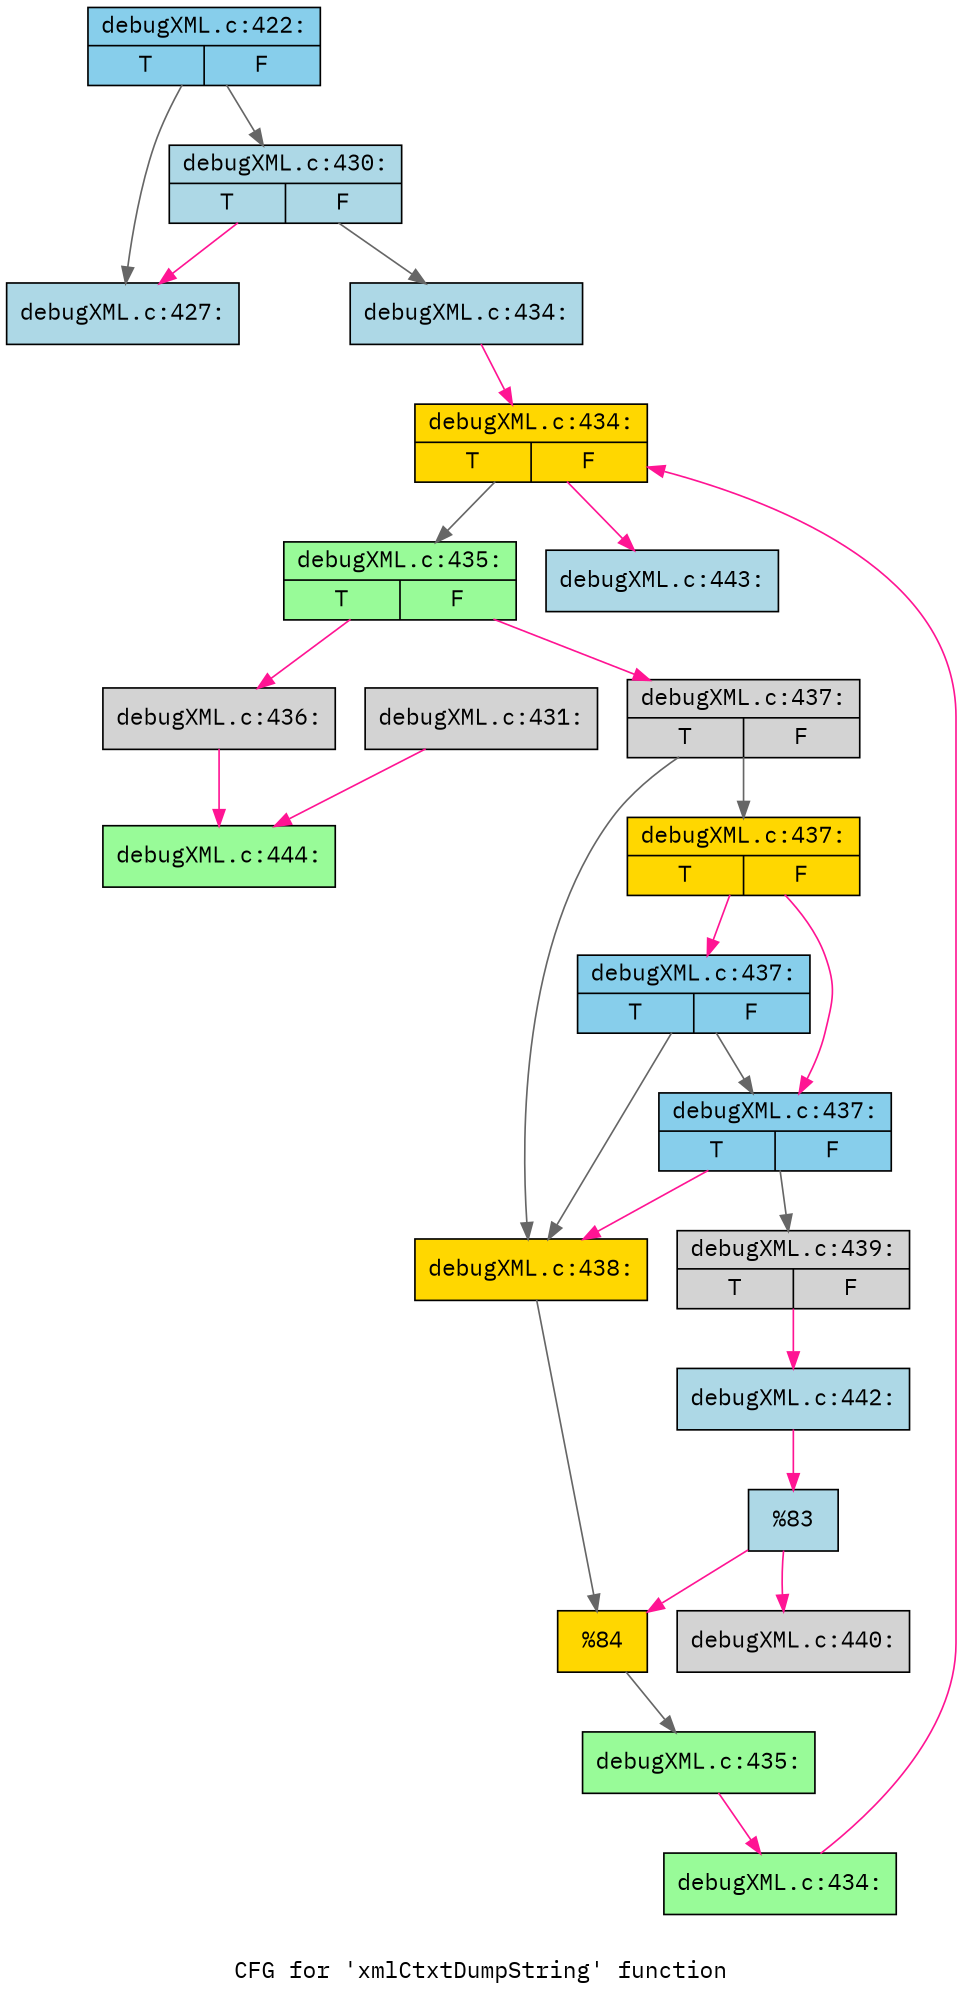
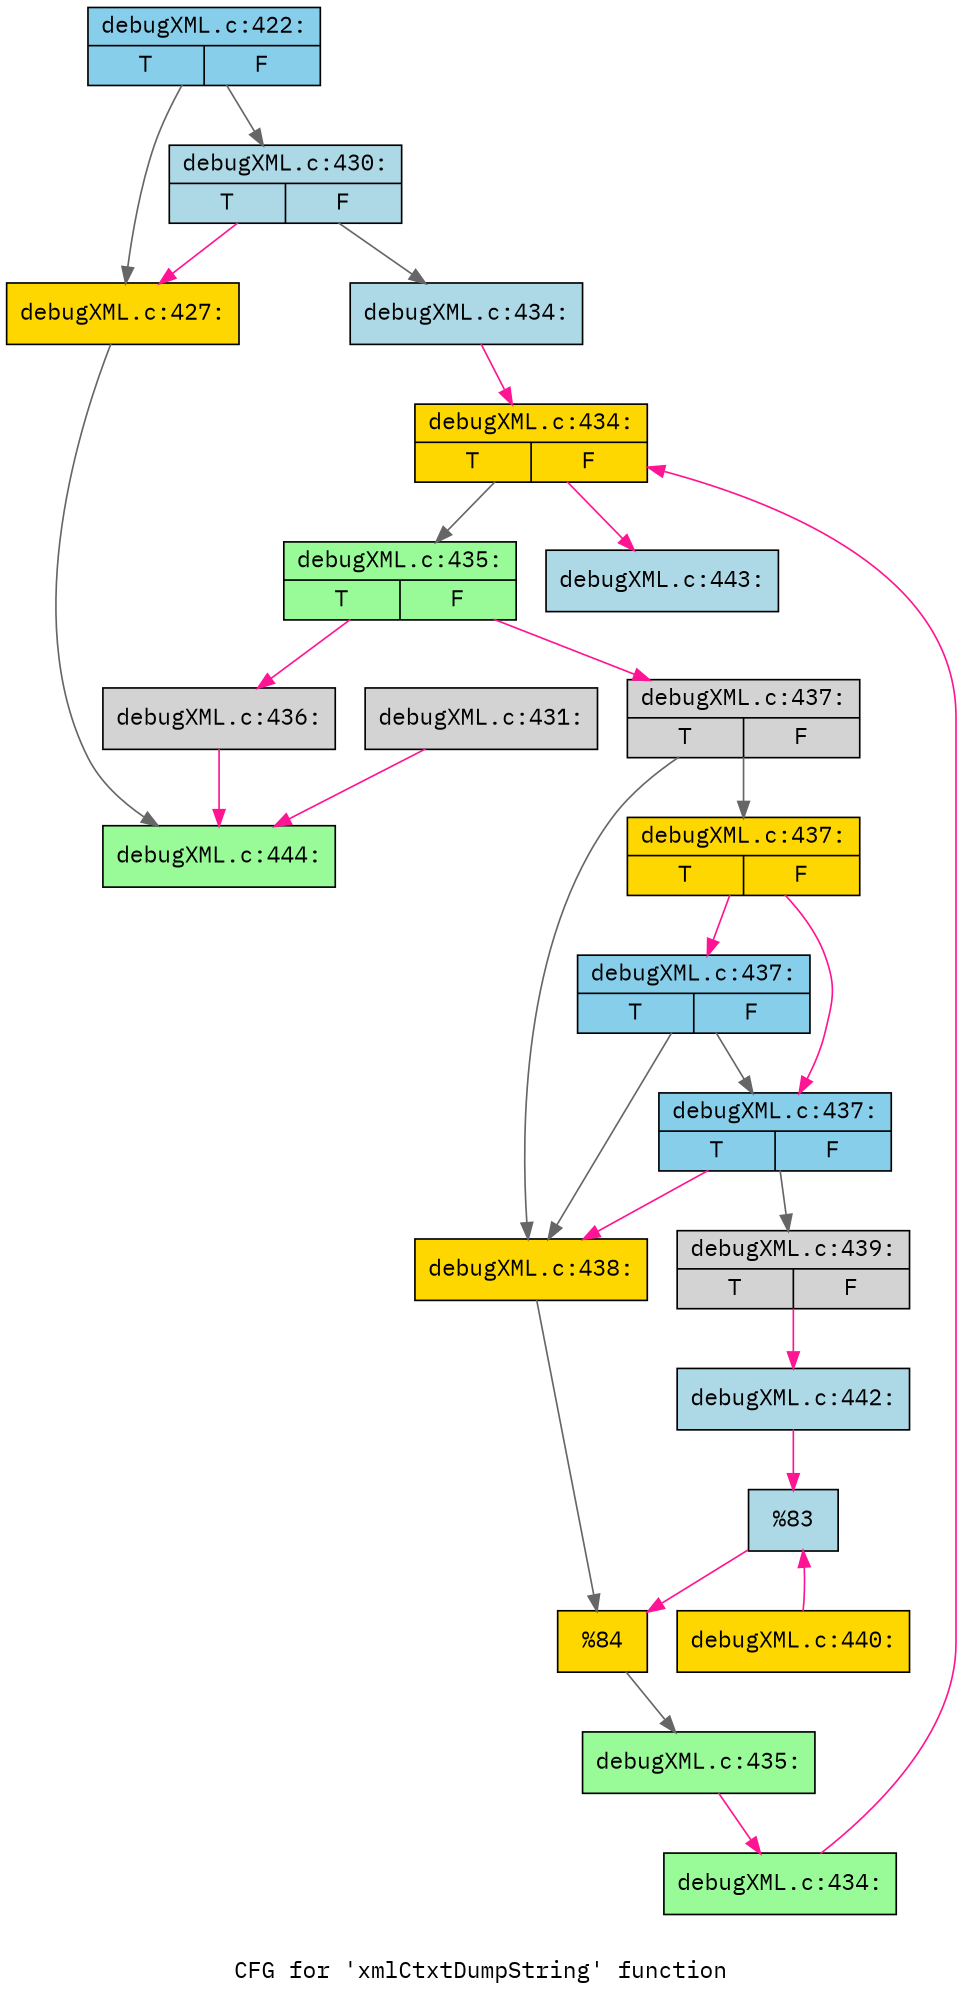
node "debugXML.c:427:": fillcolor lightblue -> gold
edge "debugXML.c:427:" -> "debugXML.c:444:": added
edge "%83" -> "debugXML.c:440:": reversed
node "debugXML.c:440:": fillcolor lightgrey -> gold
